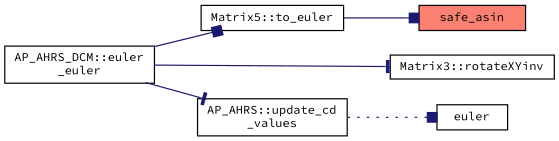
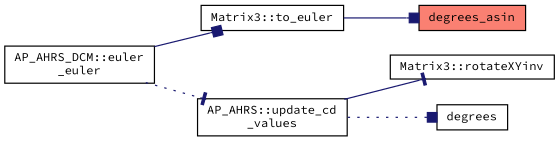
node "Matrix5::to_euler": label "Matrix5::to_euler" -> "Matrix3::to_euler"
node "safe_asin": label "safe_asin" -> "degrees_asin"
edge "AP_AHRS_DCM::euler _euler" -> "Matrix3::rotateXYinv": now "AP_AHRS::update_cd _values" -> "Matrix3::rotateXYinv"
edge "AP_AHRS_DCM::euler _euler" -> "AP_AHRS::update_cd _values": style solid -> dotted
node "euler": label "euler" -> "degrees"
